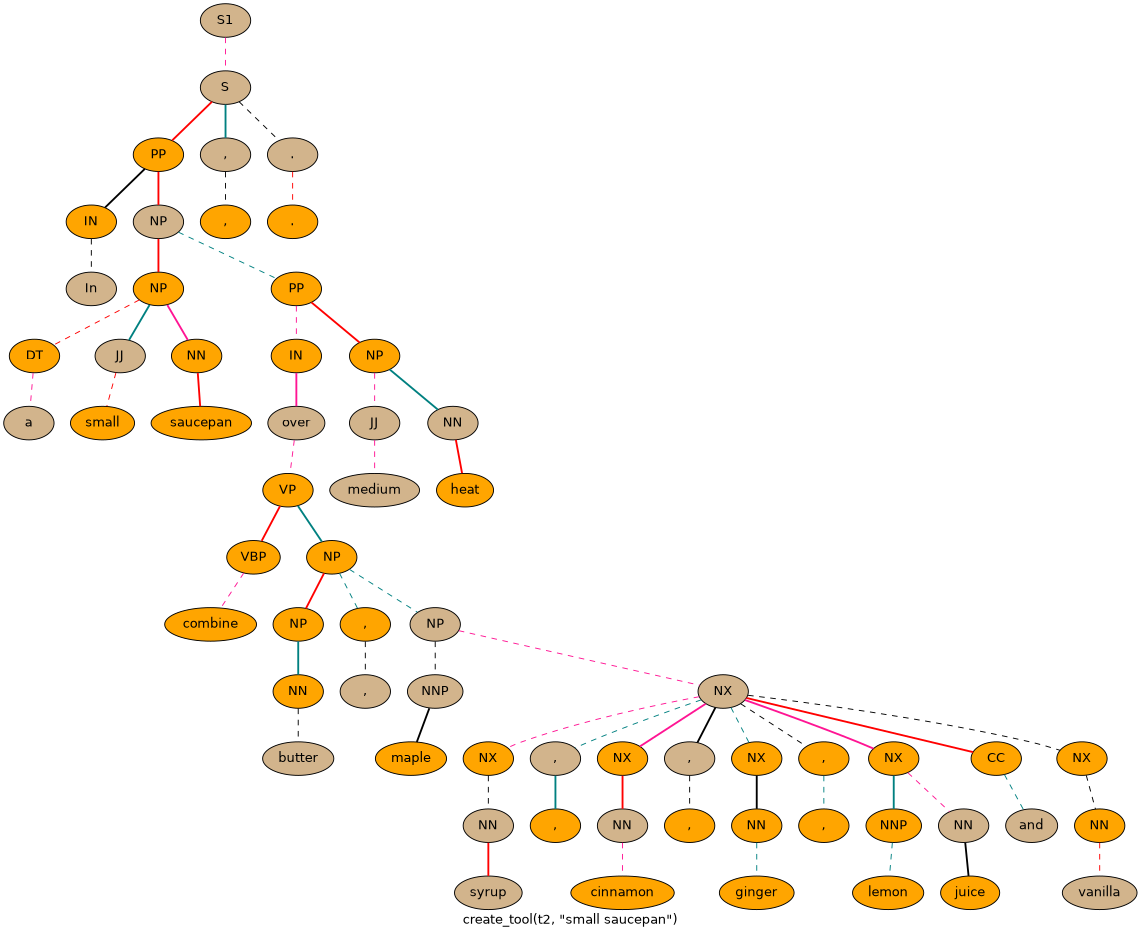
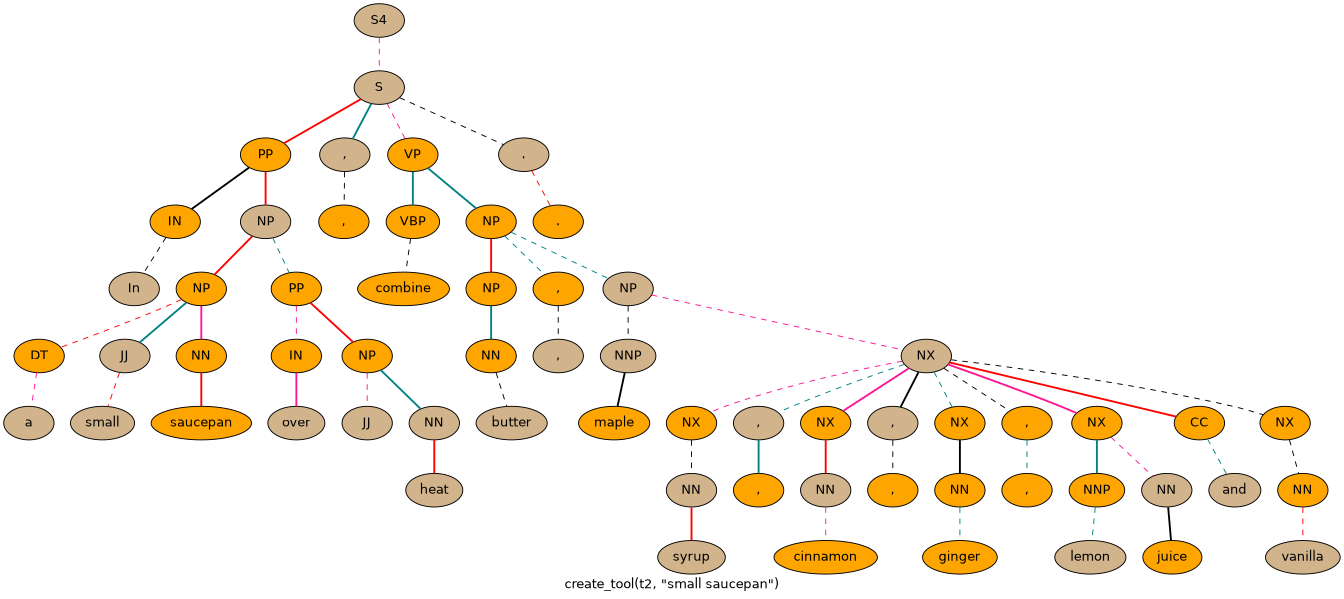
node "S1": label "S1" -> "S4"
node "small": fillcolor orange -> tan
edge "over" -- "VP": now "S" -- "VP"
node "medium": removed
node "heat": fillcolor orange -> tan
edge "VP" -- "VBP": color red -> teal
edge "VBP" -- "combine": color deeppink -> black
node "lemon": fillcolor orange -> tan
